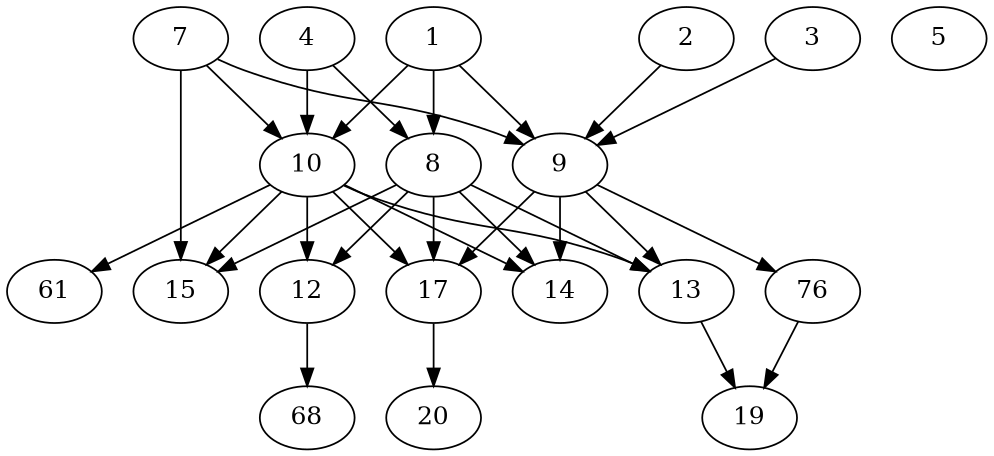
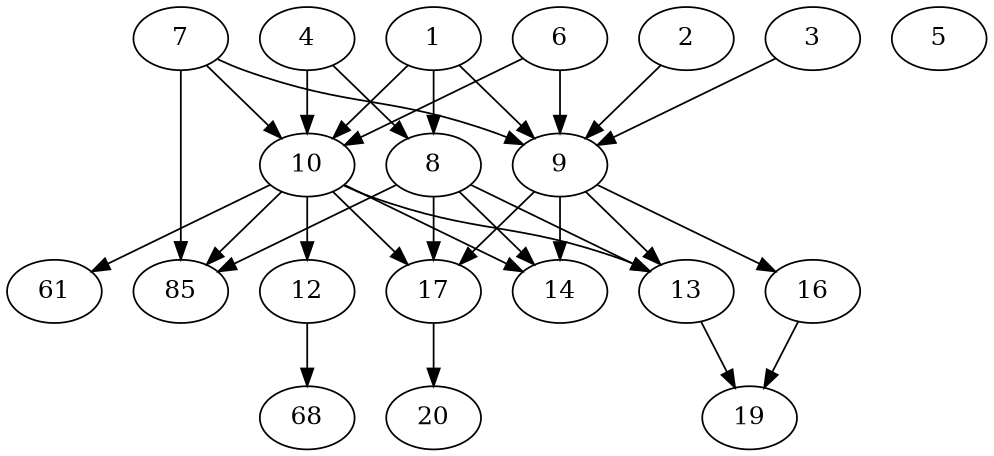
node "6": added
edge "8" -> "12": removed
node "15": label "15" -> "85"
node "76": label "76" -> "16"
